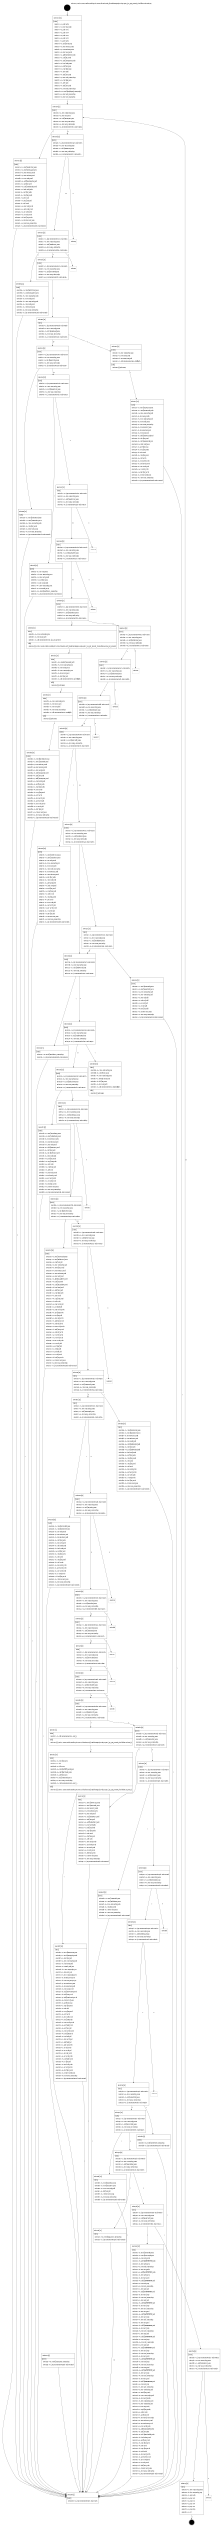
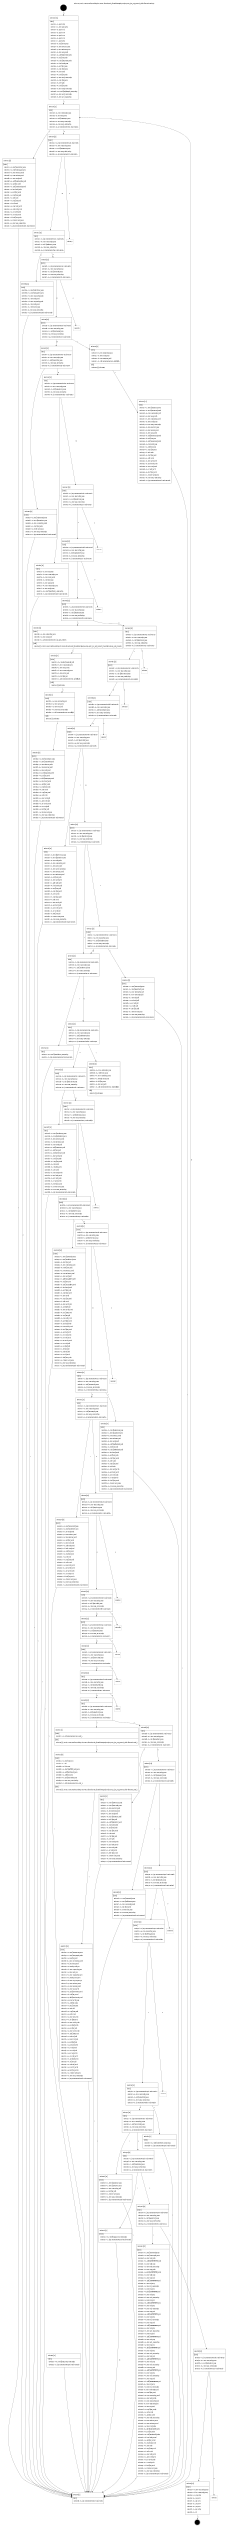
edge "0x4013c0 [28]" -> "0x4021f9": now "0x4013dc [28]" -> "0x4021f9"
